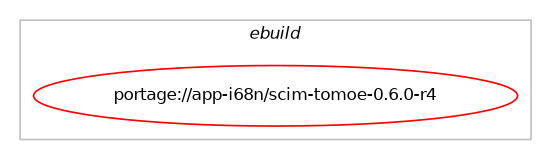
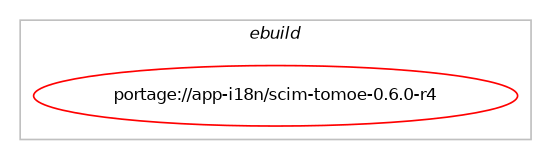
node "portage://app-i68n/scim-tomoe-0.6.0-r4": label "portage://app-i68n/scim-tomoe-0.6.0-r4" -> "portage://app-i18n/scim-tomoe-0.6.0-r4"
